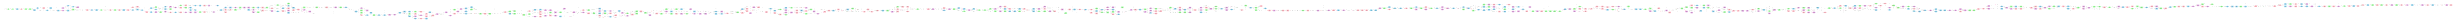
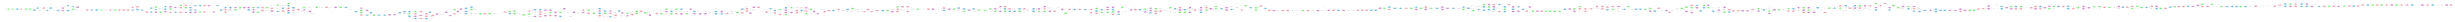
node "S59": fillcolor skyblue -> lightpink
